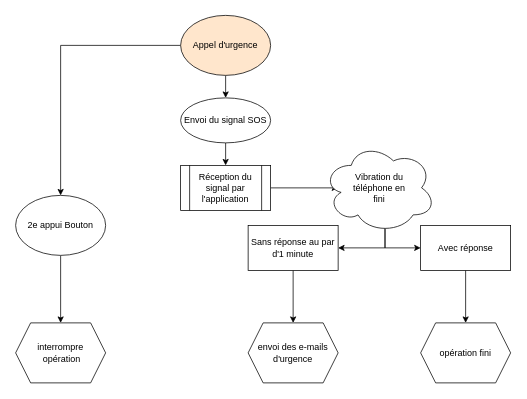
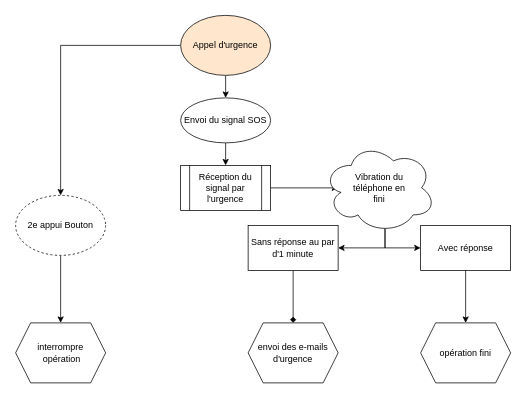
node "Réception du signal par l'application": label "Réception du signal par l'application" -> "Réception du signal par l'urgence"
node "2e appui Bouton": style solid -> dashed
edge "Sans réponse au par d'1 minute" -> "envoi des e-mails d'urgence": arrowhead classic -> diamond
